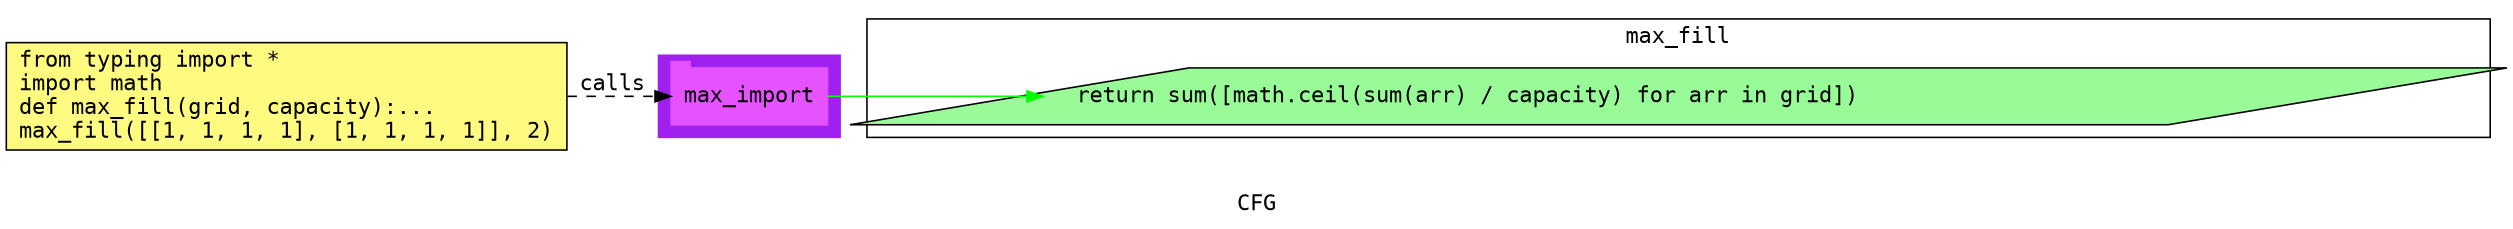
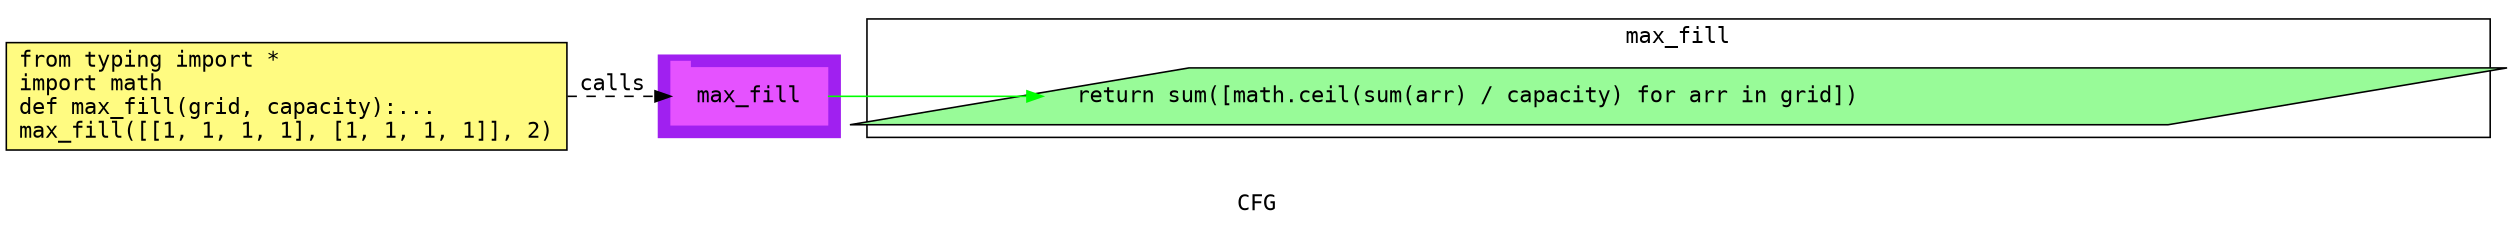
node "max_import": label "max_import" -> "max_fill"
